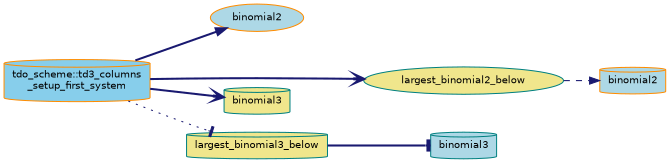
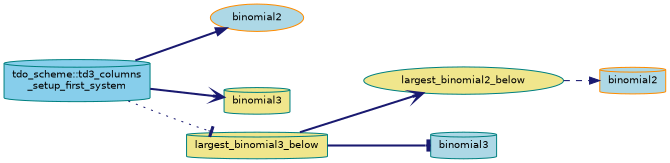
edge "tdo_scheme::td3_columns _setup_first_system" -> "largest_binomial2_below": now "largest_binomial3_below" -> "largest_binomial2_below"
node "tdo_scheme::td3_columns _setup_first_system": color darkorange -> teal
